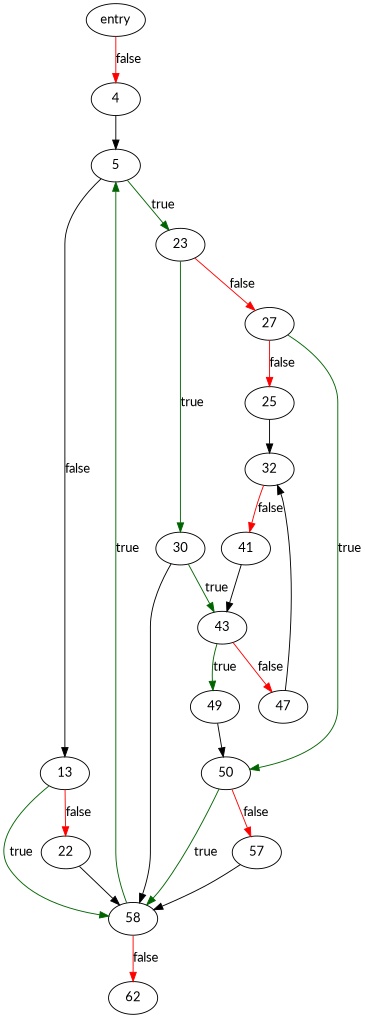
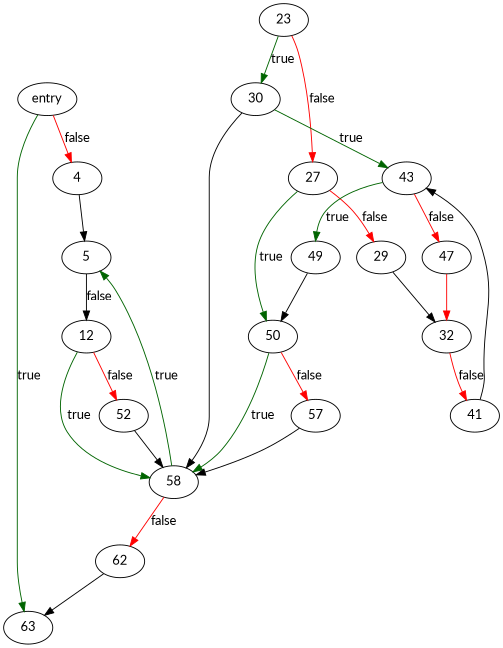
edge "5" -> "23": removed, label "true"
node "25": label "25" -> "29"
edge "47" -> "32": color black -> red
node "63": added
node "13": label "13" -> "12"
node "22": label "22" -> "52"
